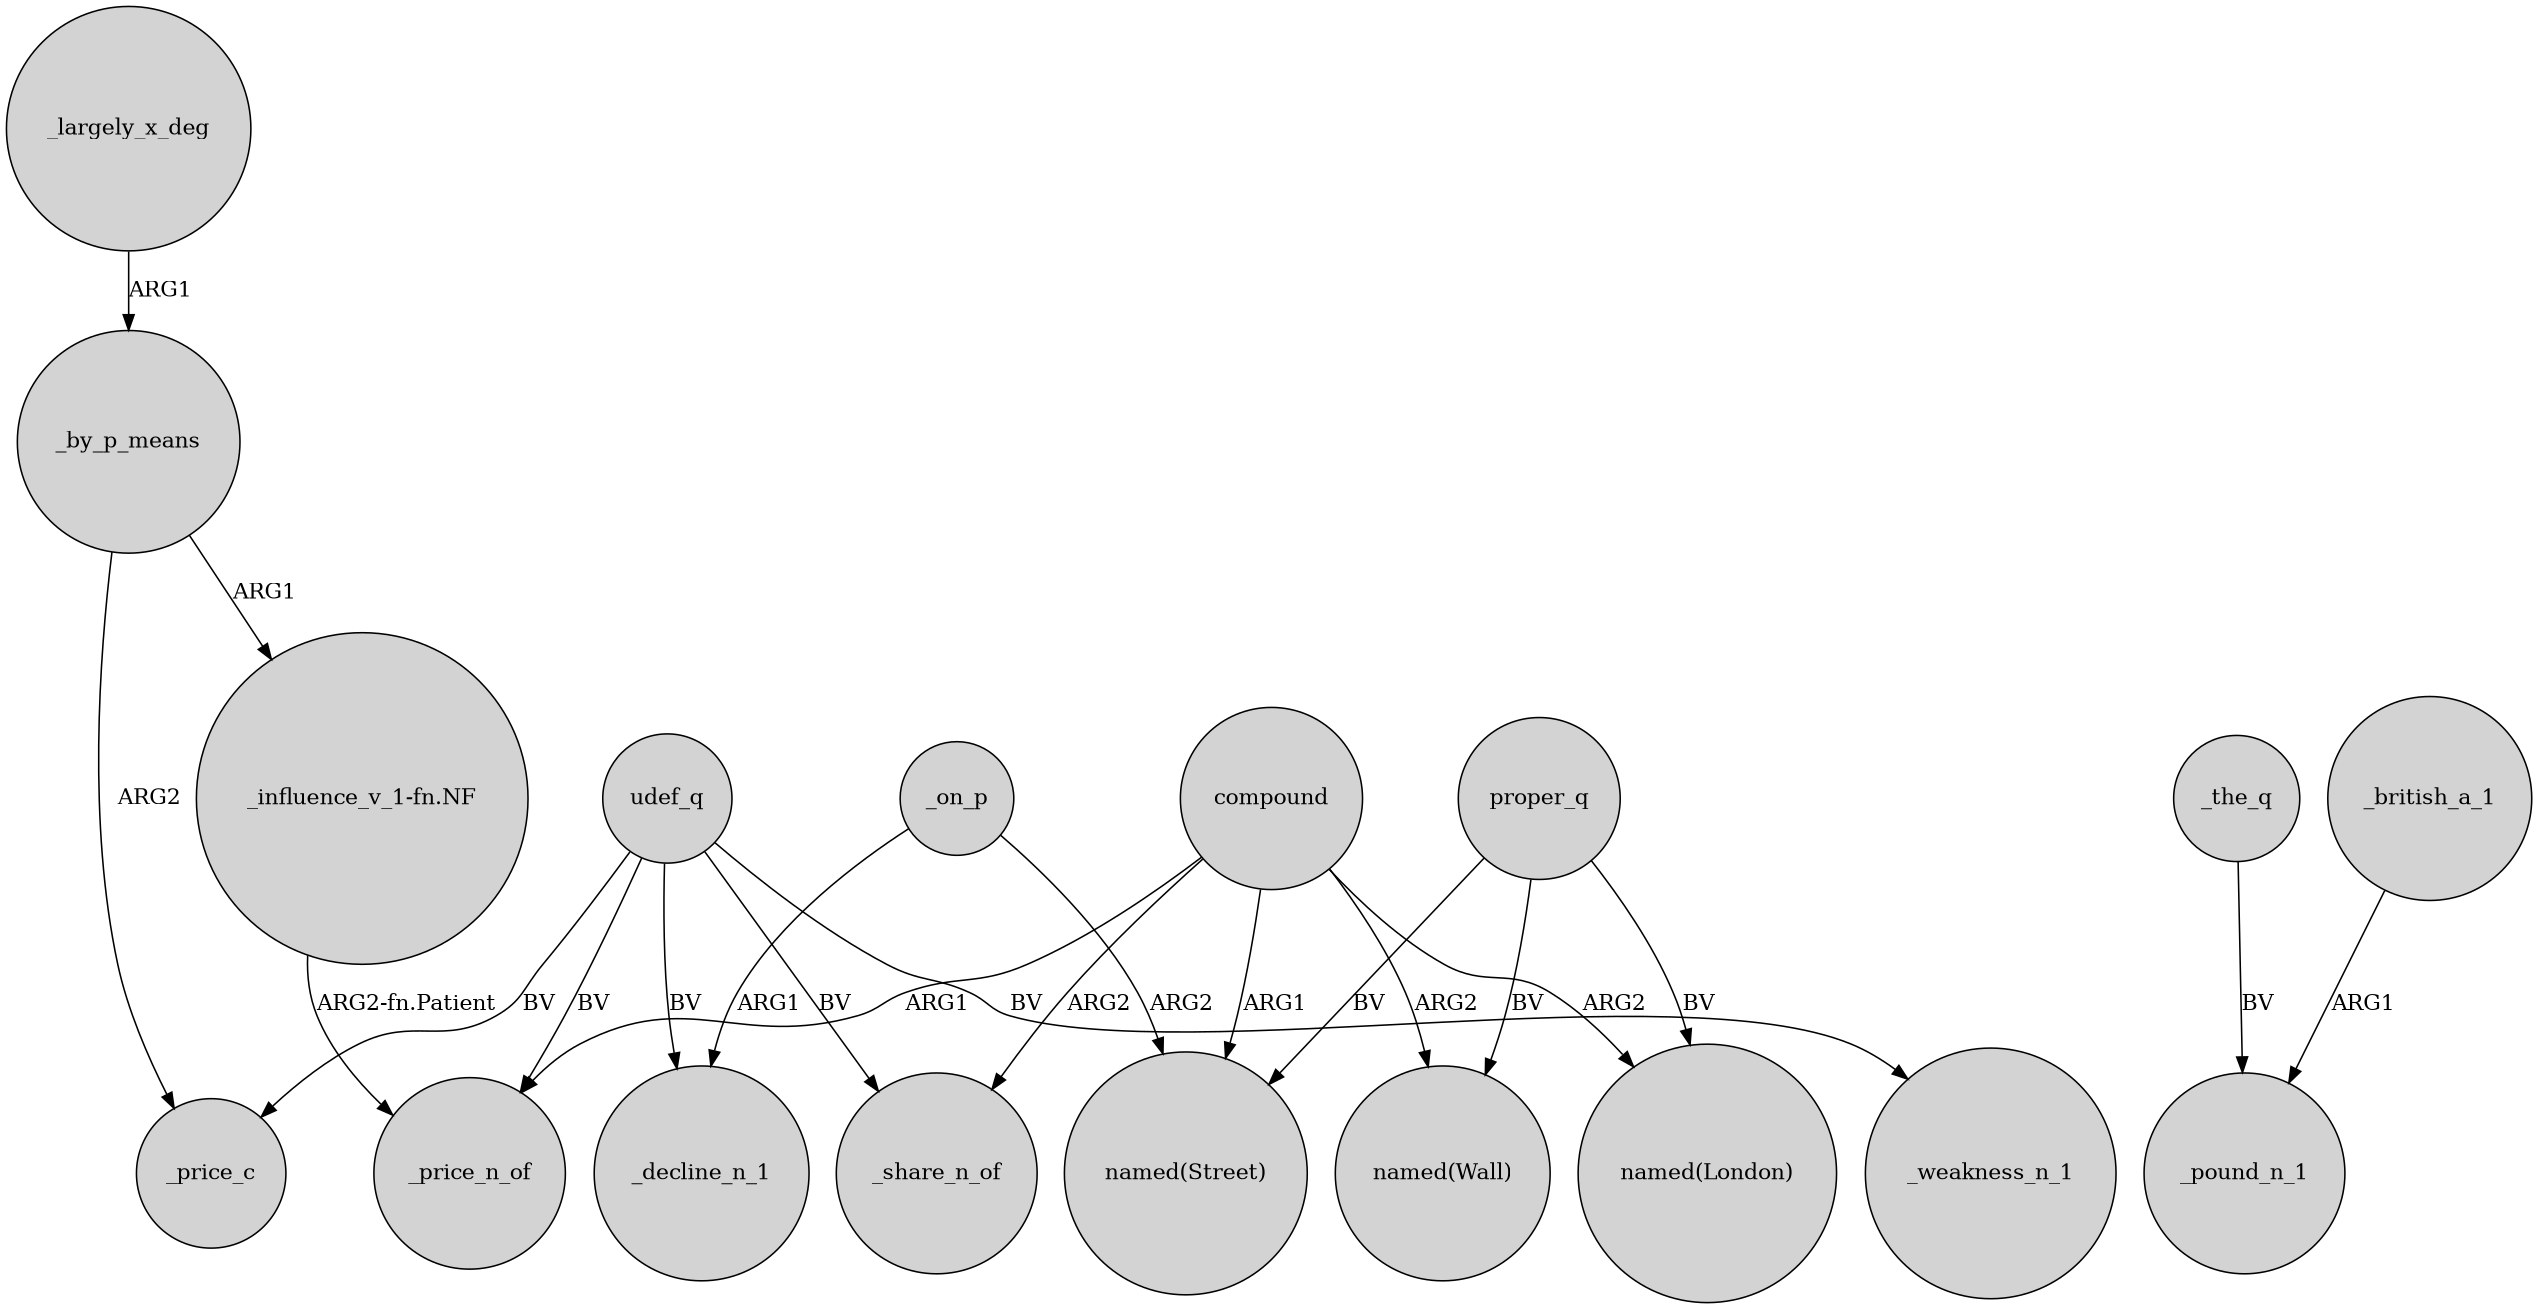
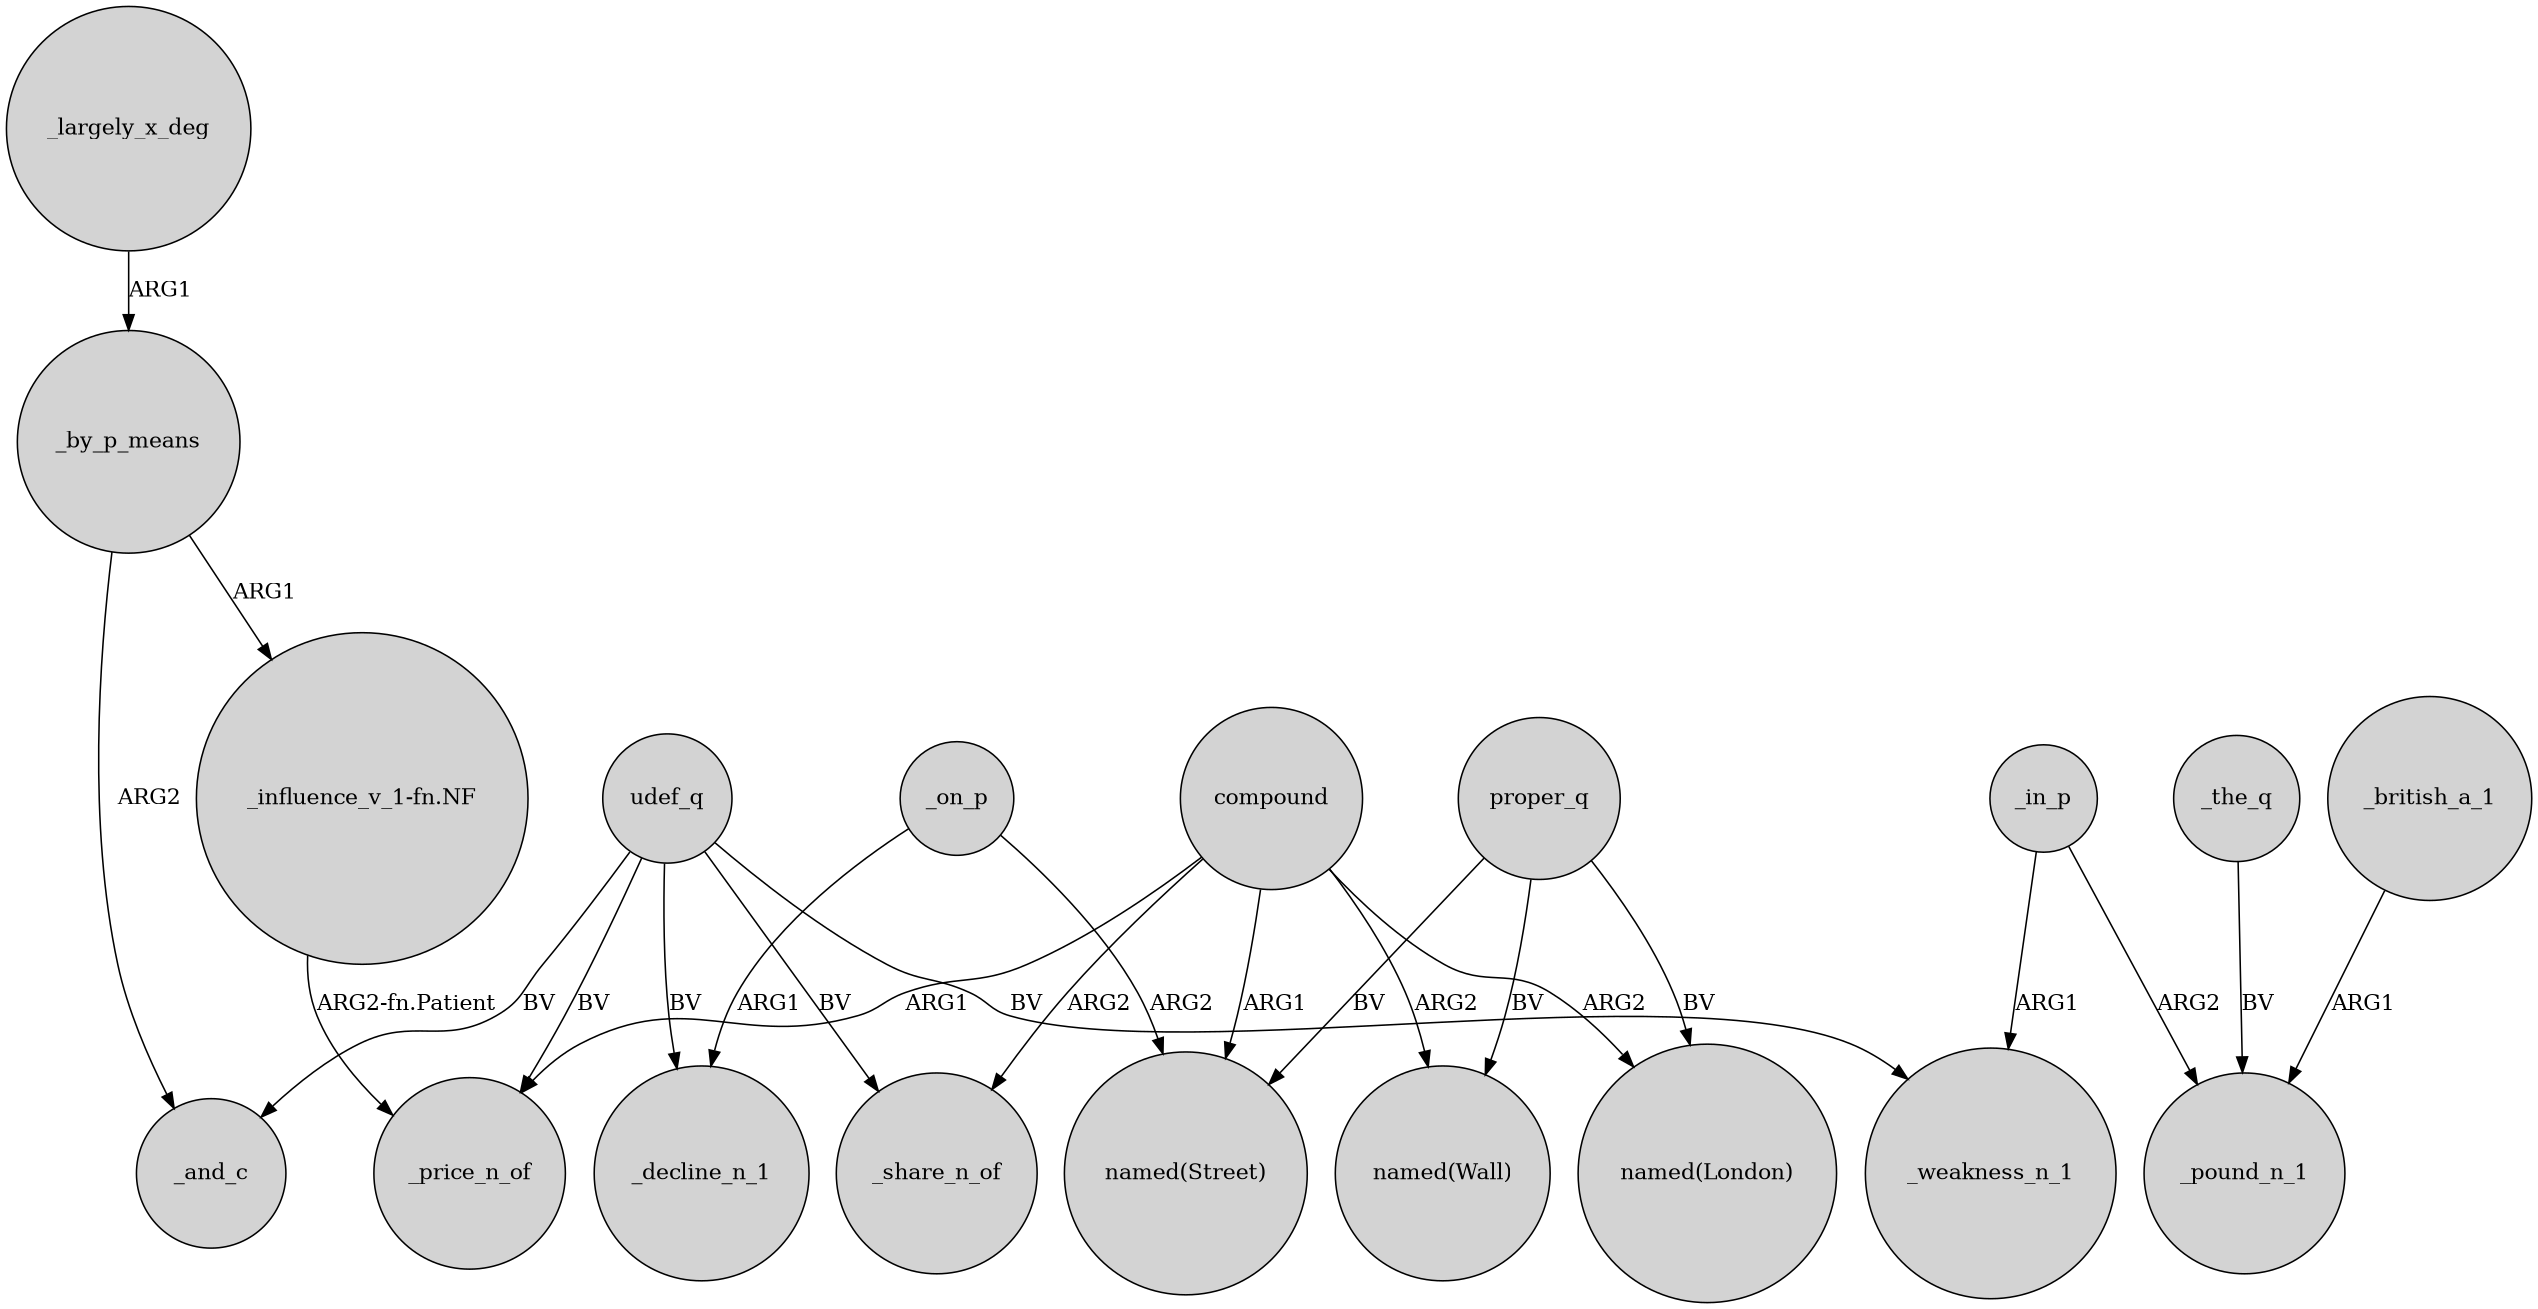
node "_in_p": added
node "_price_c": label "_price_c" -> "_and_c"
